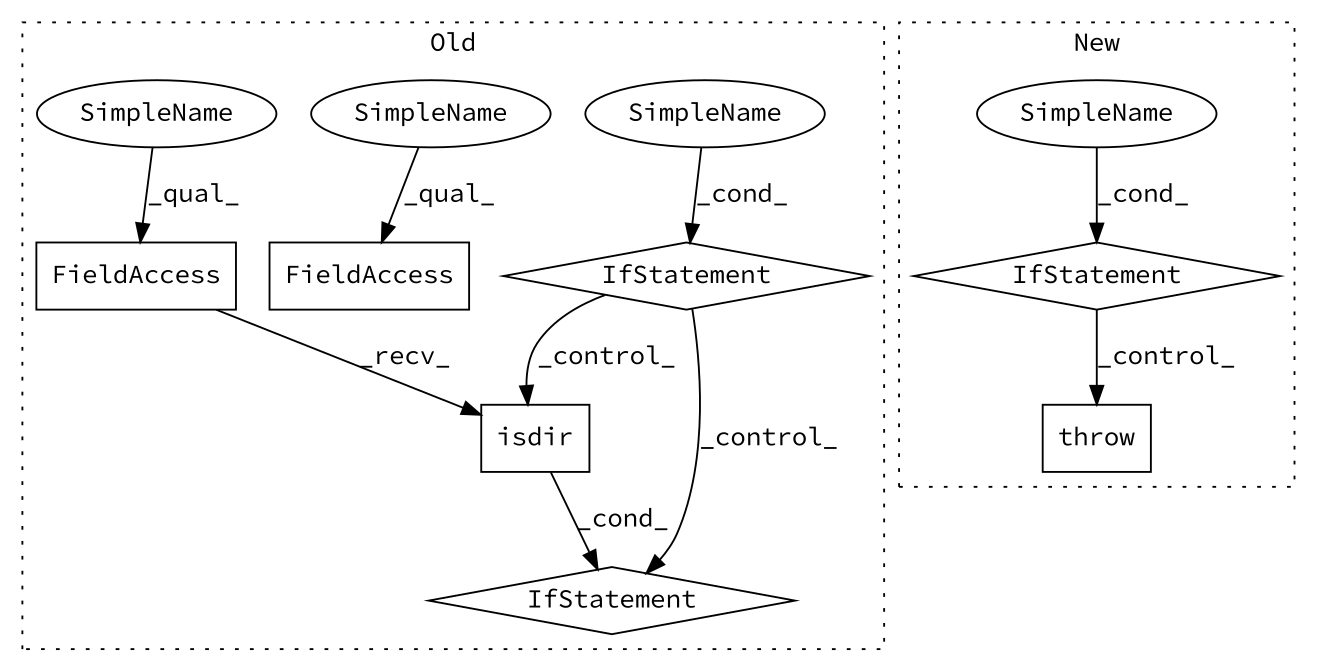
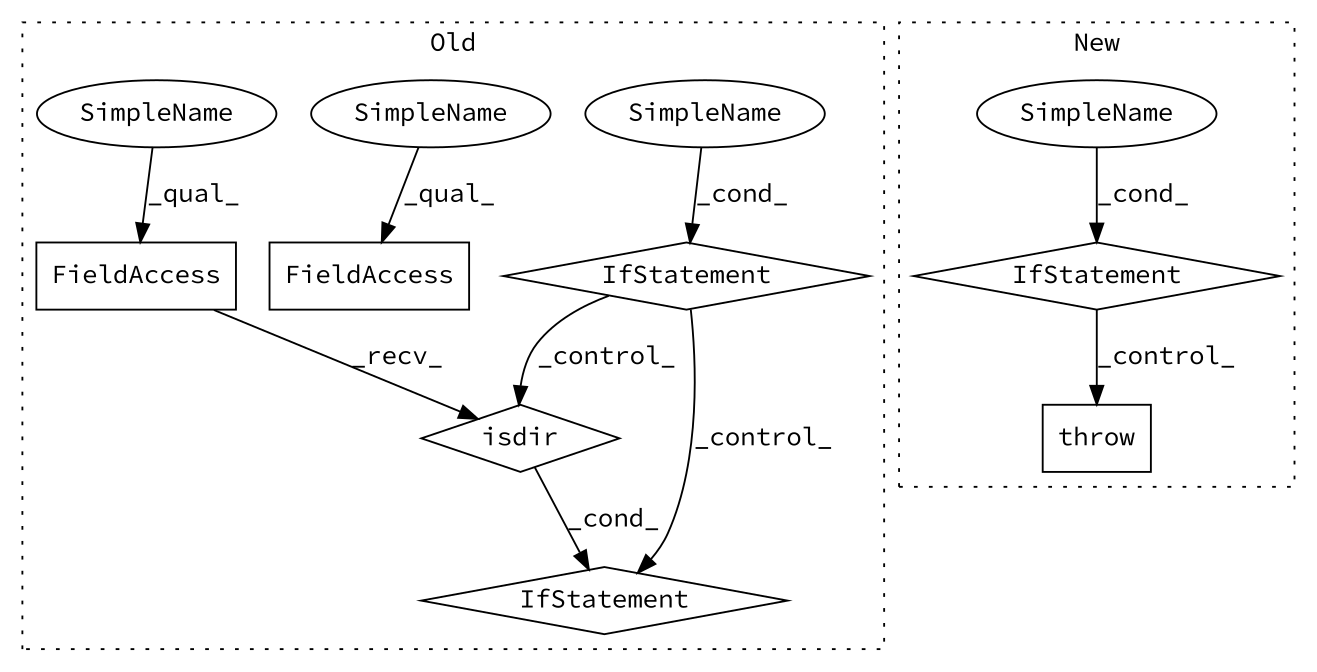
node "isdir": shape box -> diamond
